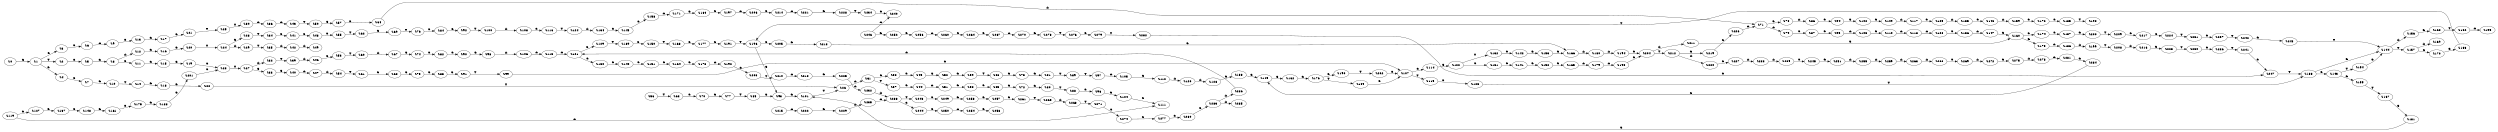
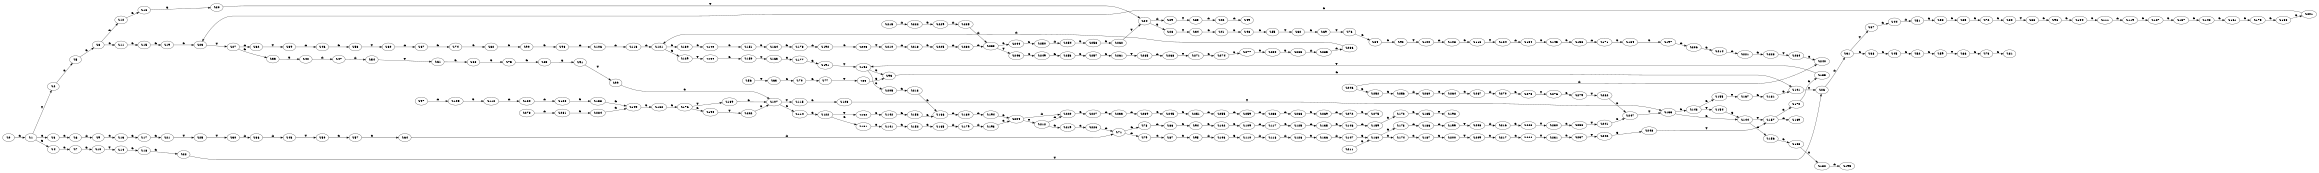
edge "S248" -> "S144": now "S248" -> "S157"
node "S262": added
edge "S204" -> "S211": now "S204" -> "S220"
edge "S275" -> "S278": removed, label "A"
node "S89": removed
edge "S283" -> "S286": now "S285" -> "S286"
edge "S119" -> "S111": reversed
